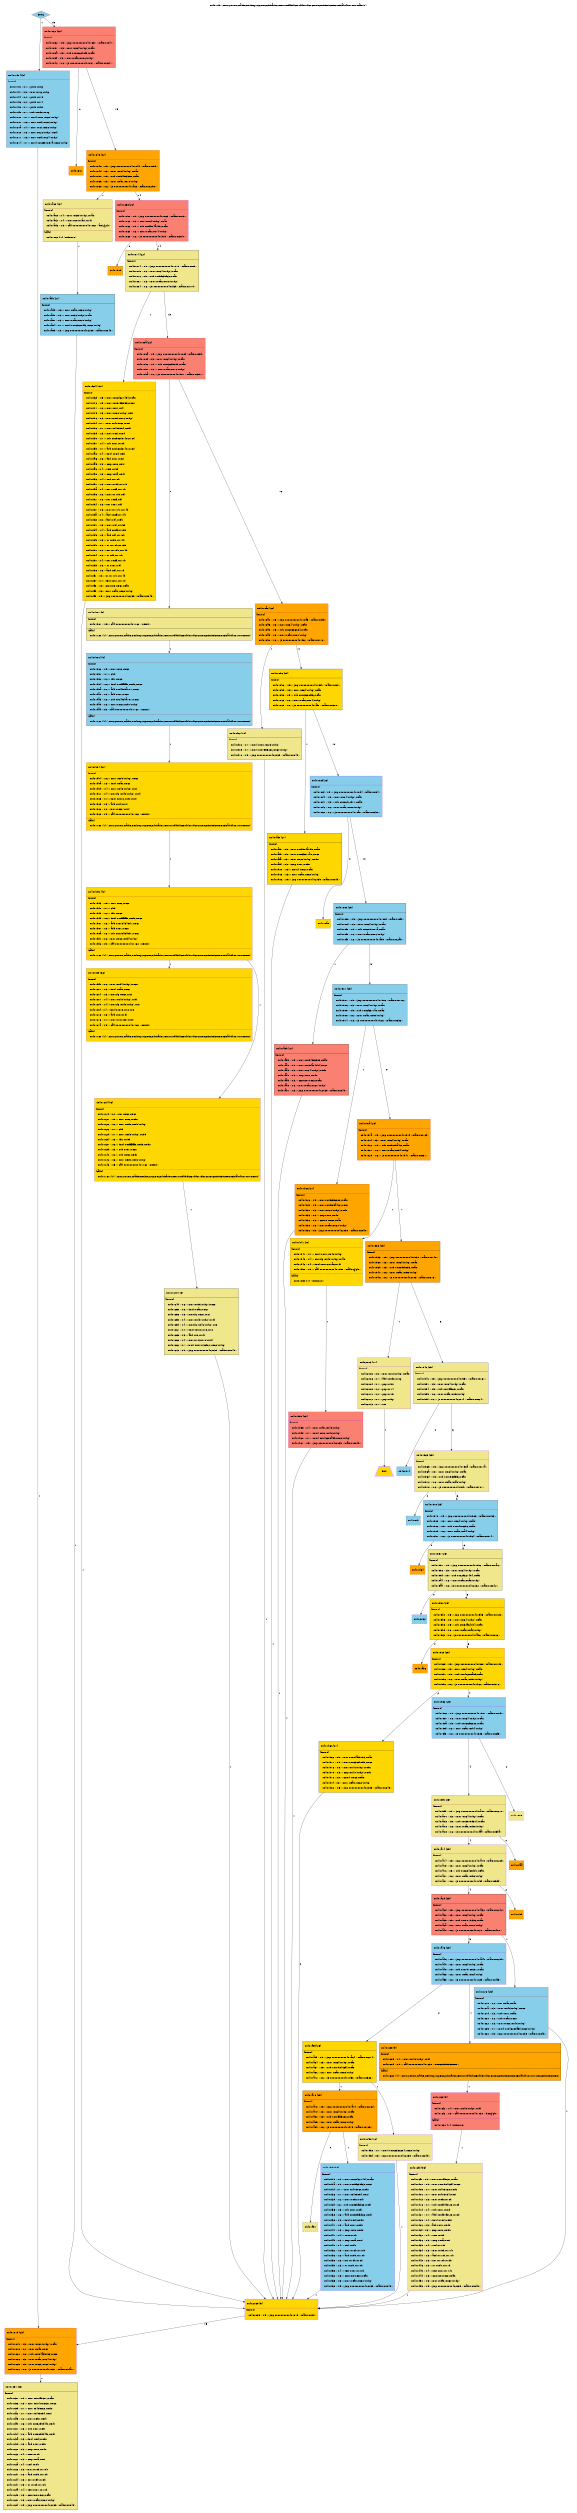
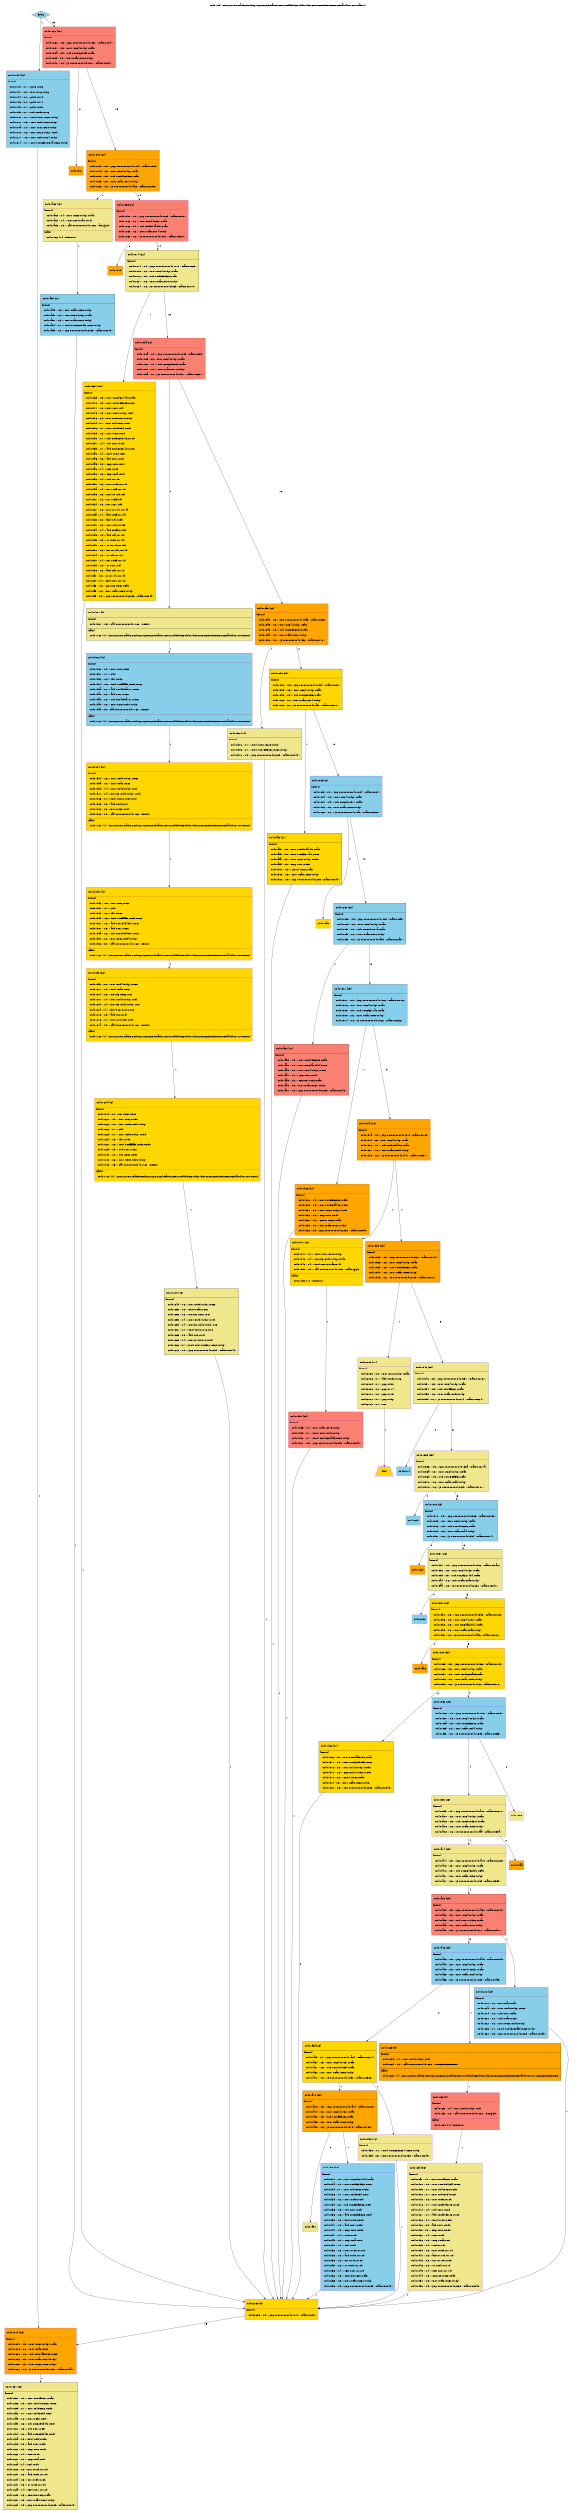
edge "0x401bd3 [40]" -> "0x401c1f [46]": now "0x401bfb [36]" -> "0x401c1f [46]"
node "0x401d8f": removed
